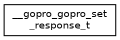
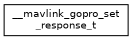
node "__gopro_gopro_set _response_t": label "__gopro_gopro_set _response_t" -> "__mavlink_gopro_set _response_t"
